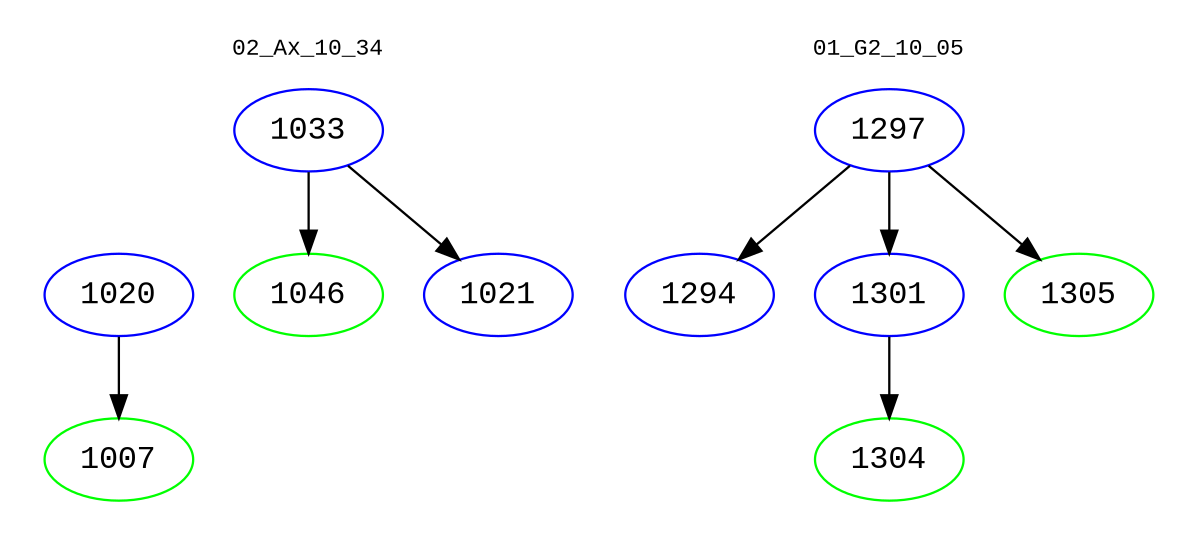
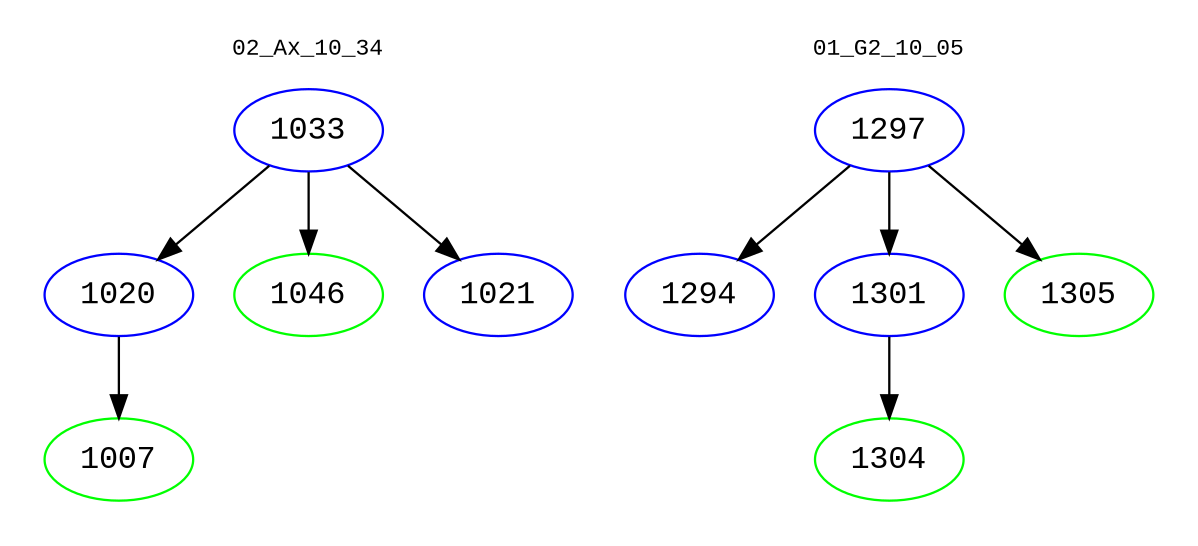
edge "1033" -> "1020": added
